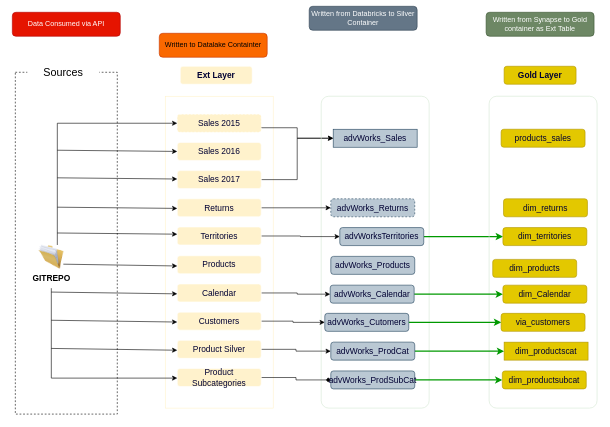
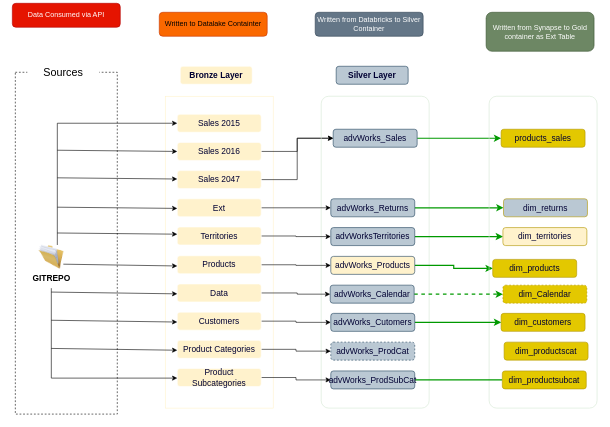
node "Written from Databricks to Silver Container": moved (363, 18) -> (369, 24)
node "Data Consumed via API": moved (66, 24) -> (66, 15)
node "Written from Synapse to Gold container as Ext Table": size 108x24 -> 108x39
node "Written to Datalake Containter": moved (213, 45) -> (213, 24)
node "Ext Layer": label "Ext Layer" -> "Bronze Layer"
node "Silver Layer": added
node "Gold Layer": removed
node "Sales 2015": style dashed -> solid
edge "Sales 2015" -> "advWorks_Sales": removed
node "advWorks_Sales": shape rectangle -> rounded rectangle
edge "advWorks_Sales" -> "products_sales": added
edge "Sales 2016" -> "advWorks_Sales": added
node "Sales 2017": label "Sales 2017" -> "Sales 2047"
node "Returns": label "Returns" -> "Ext"
node "advWorks_Returns": style dashed -> solid
edge "advWorks_Returns" -> "dim_returns": added
node "dim_returns": fillcolor #e3c800 -> #bac8d3
node "advWorksTerritories": moved (382, 237) -> (373, 237)
node "dim_territories": fillcolor #e3c800 -> #fff2cc
edge "Products" -> "advWorks_Products": added
node "advWorks_Products": fillcolor #bac8d3 -> #fff2cc
edge "advWorks_Products" -> "dim_products": added
node "Calendar": label "Calendar" -> "Data"
edge "advWorks_Calendar" -> "dim_Calendar": style solid -> dashed
node "dim_Calendar": style solid -> dashed
node "advWorks_Cutomers": moved (367, 323) -> (373, 323)
node "via_customers": label "via_customers" -> "dim_customers"
node "Product Silver": label "Product Silver" -> "Product Categories"
node "advWorks_ProdCat": style solid -> dashed
edge "advWorks_ProdCat" -> "dim_productscat": removed
node "dim_productscat": shape rectangle -> rounded rectangle
edge "Product Subcategories" -> "advWorks_ProdSubCat": arrowhead diamond -> classic
edge "advWorks_ProdSubCat" -> "dim_productsubcat": arrowhead classic -> none
